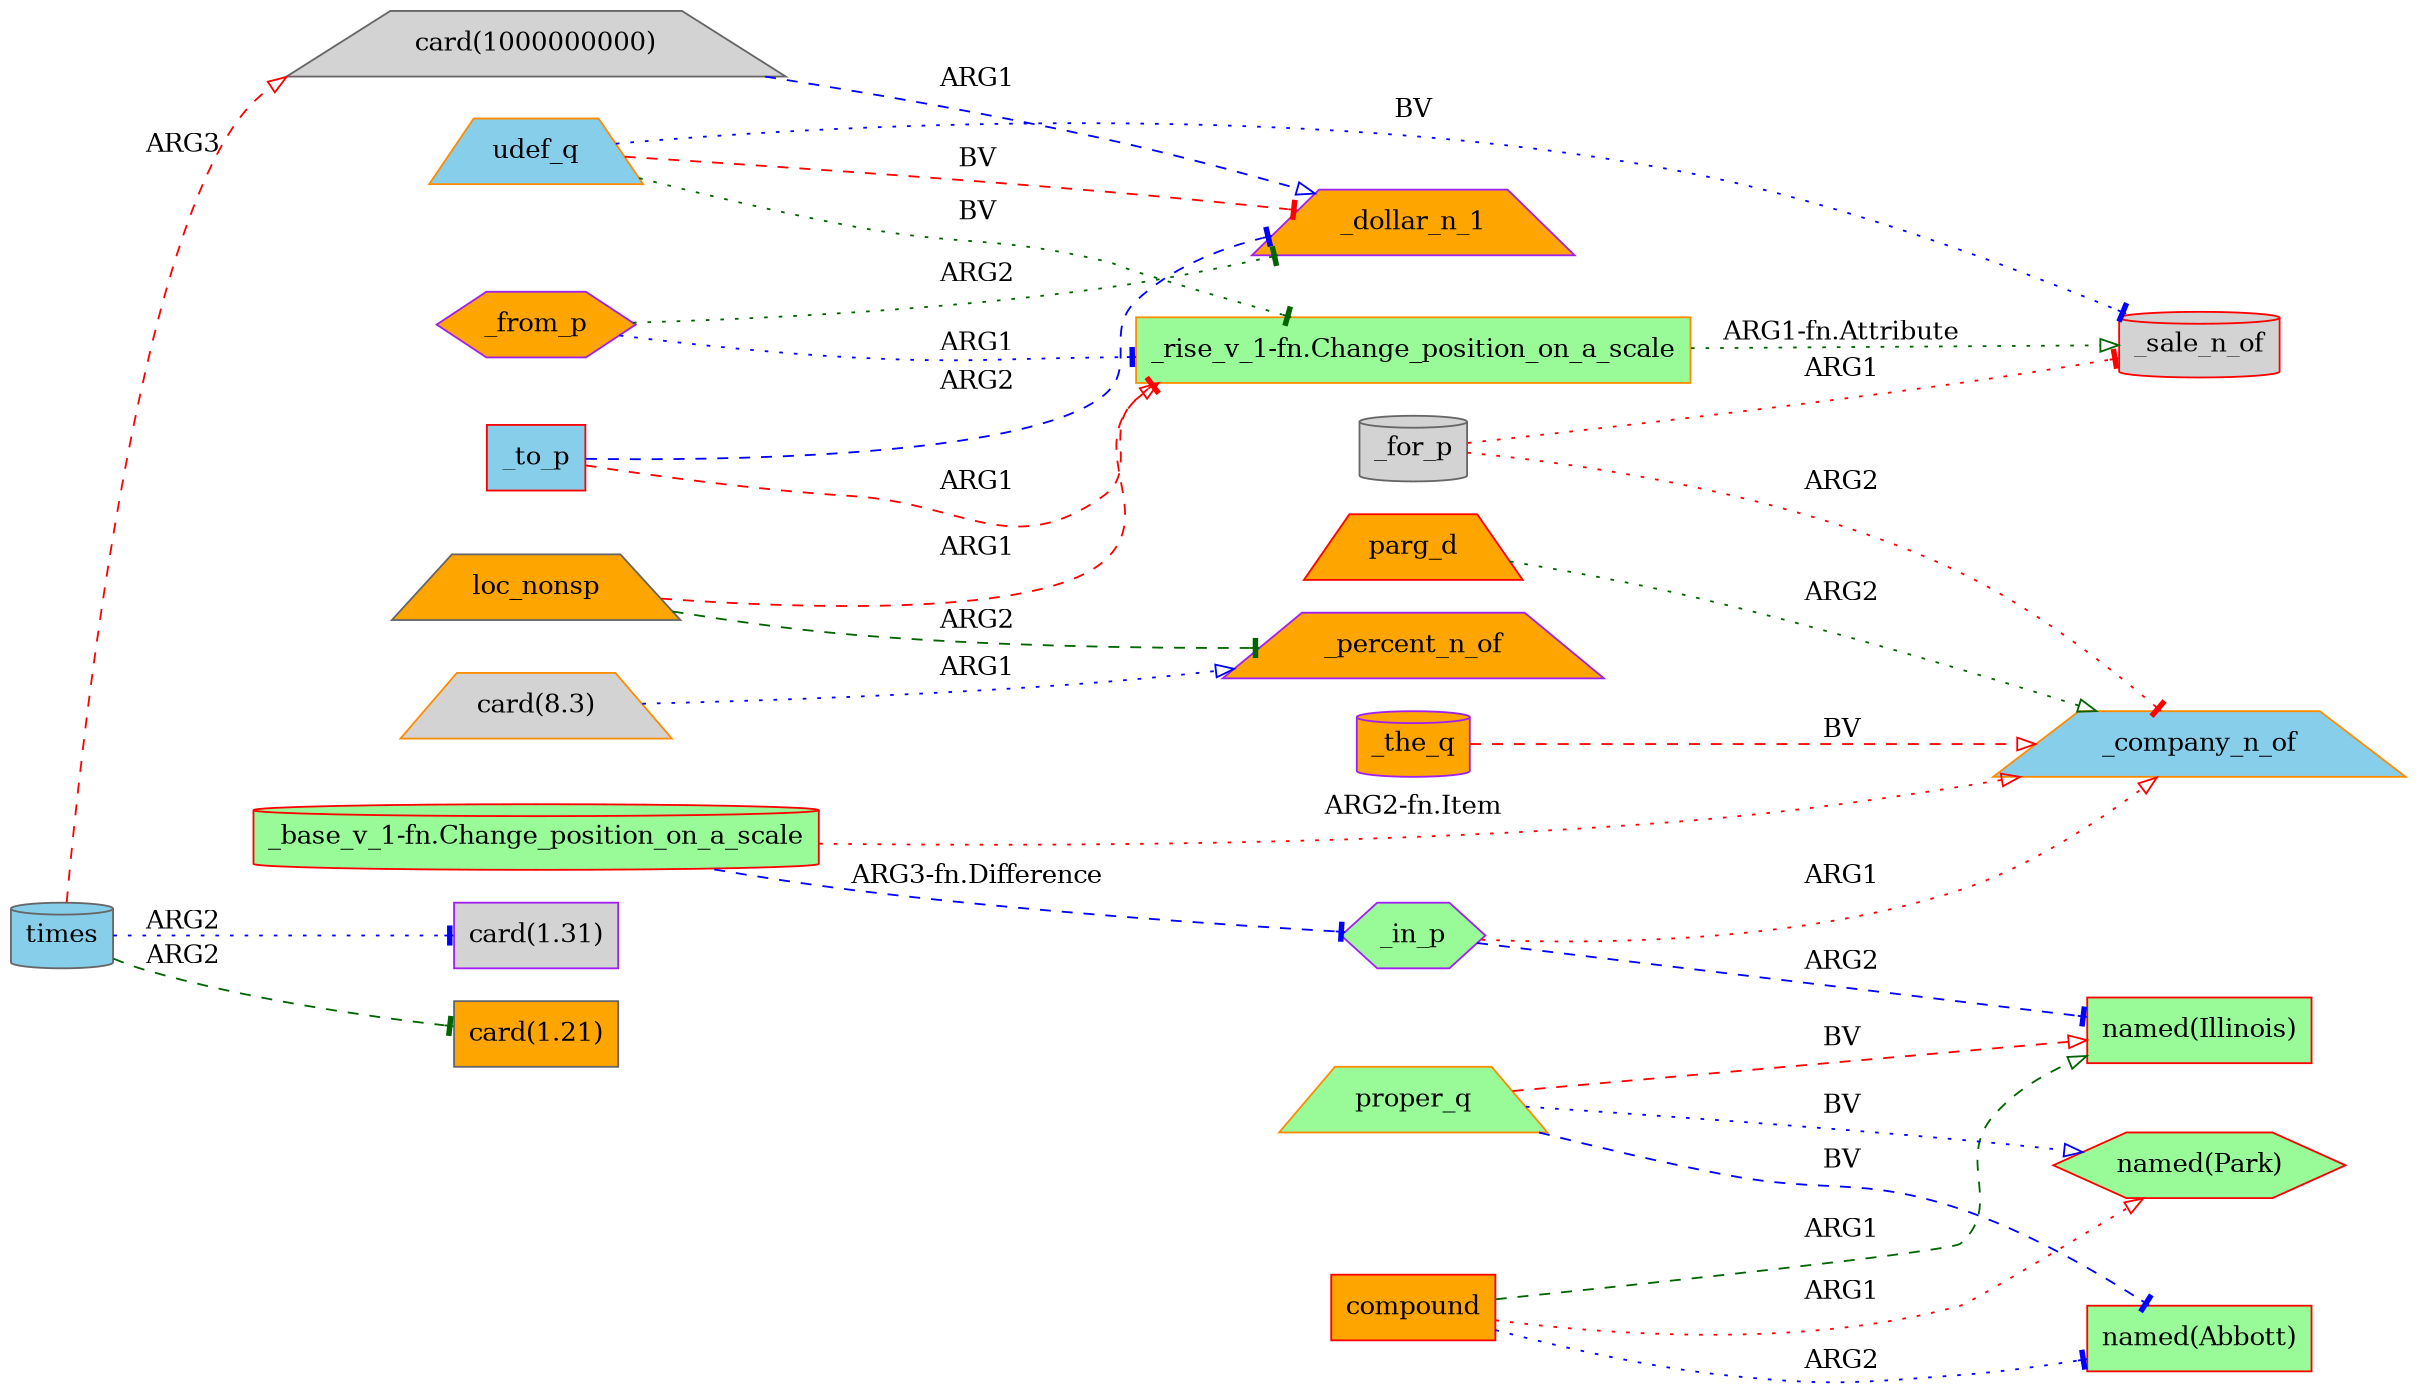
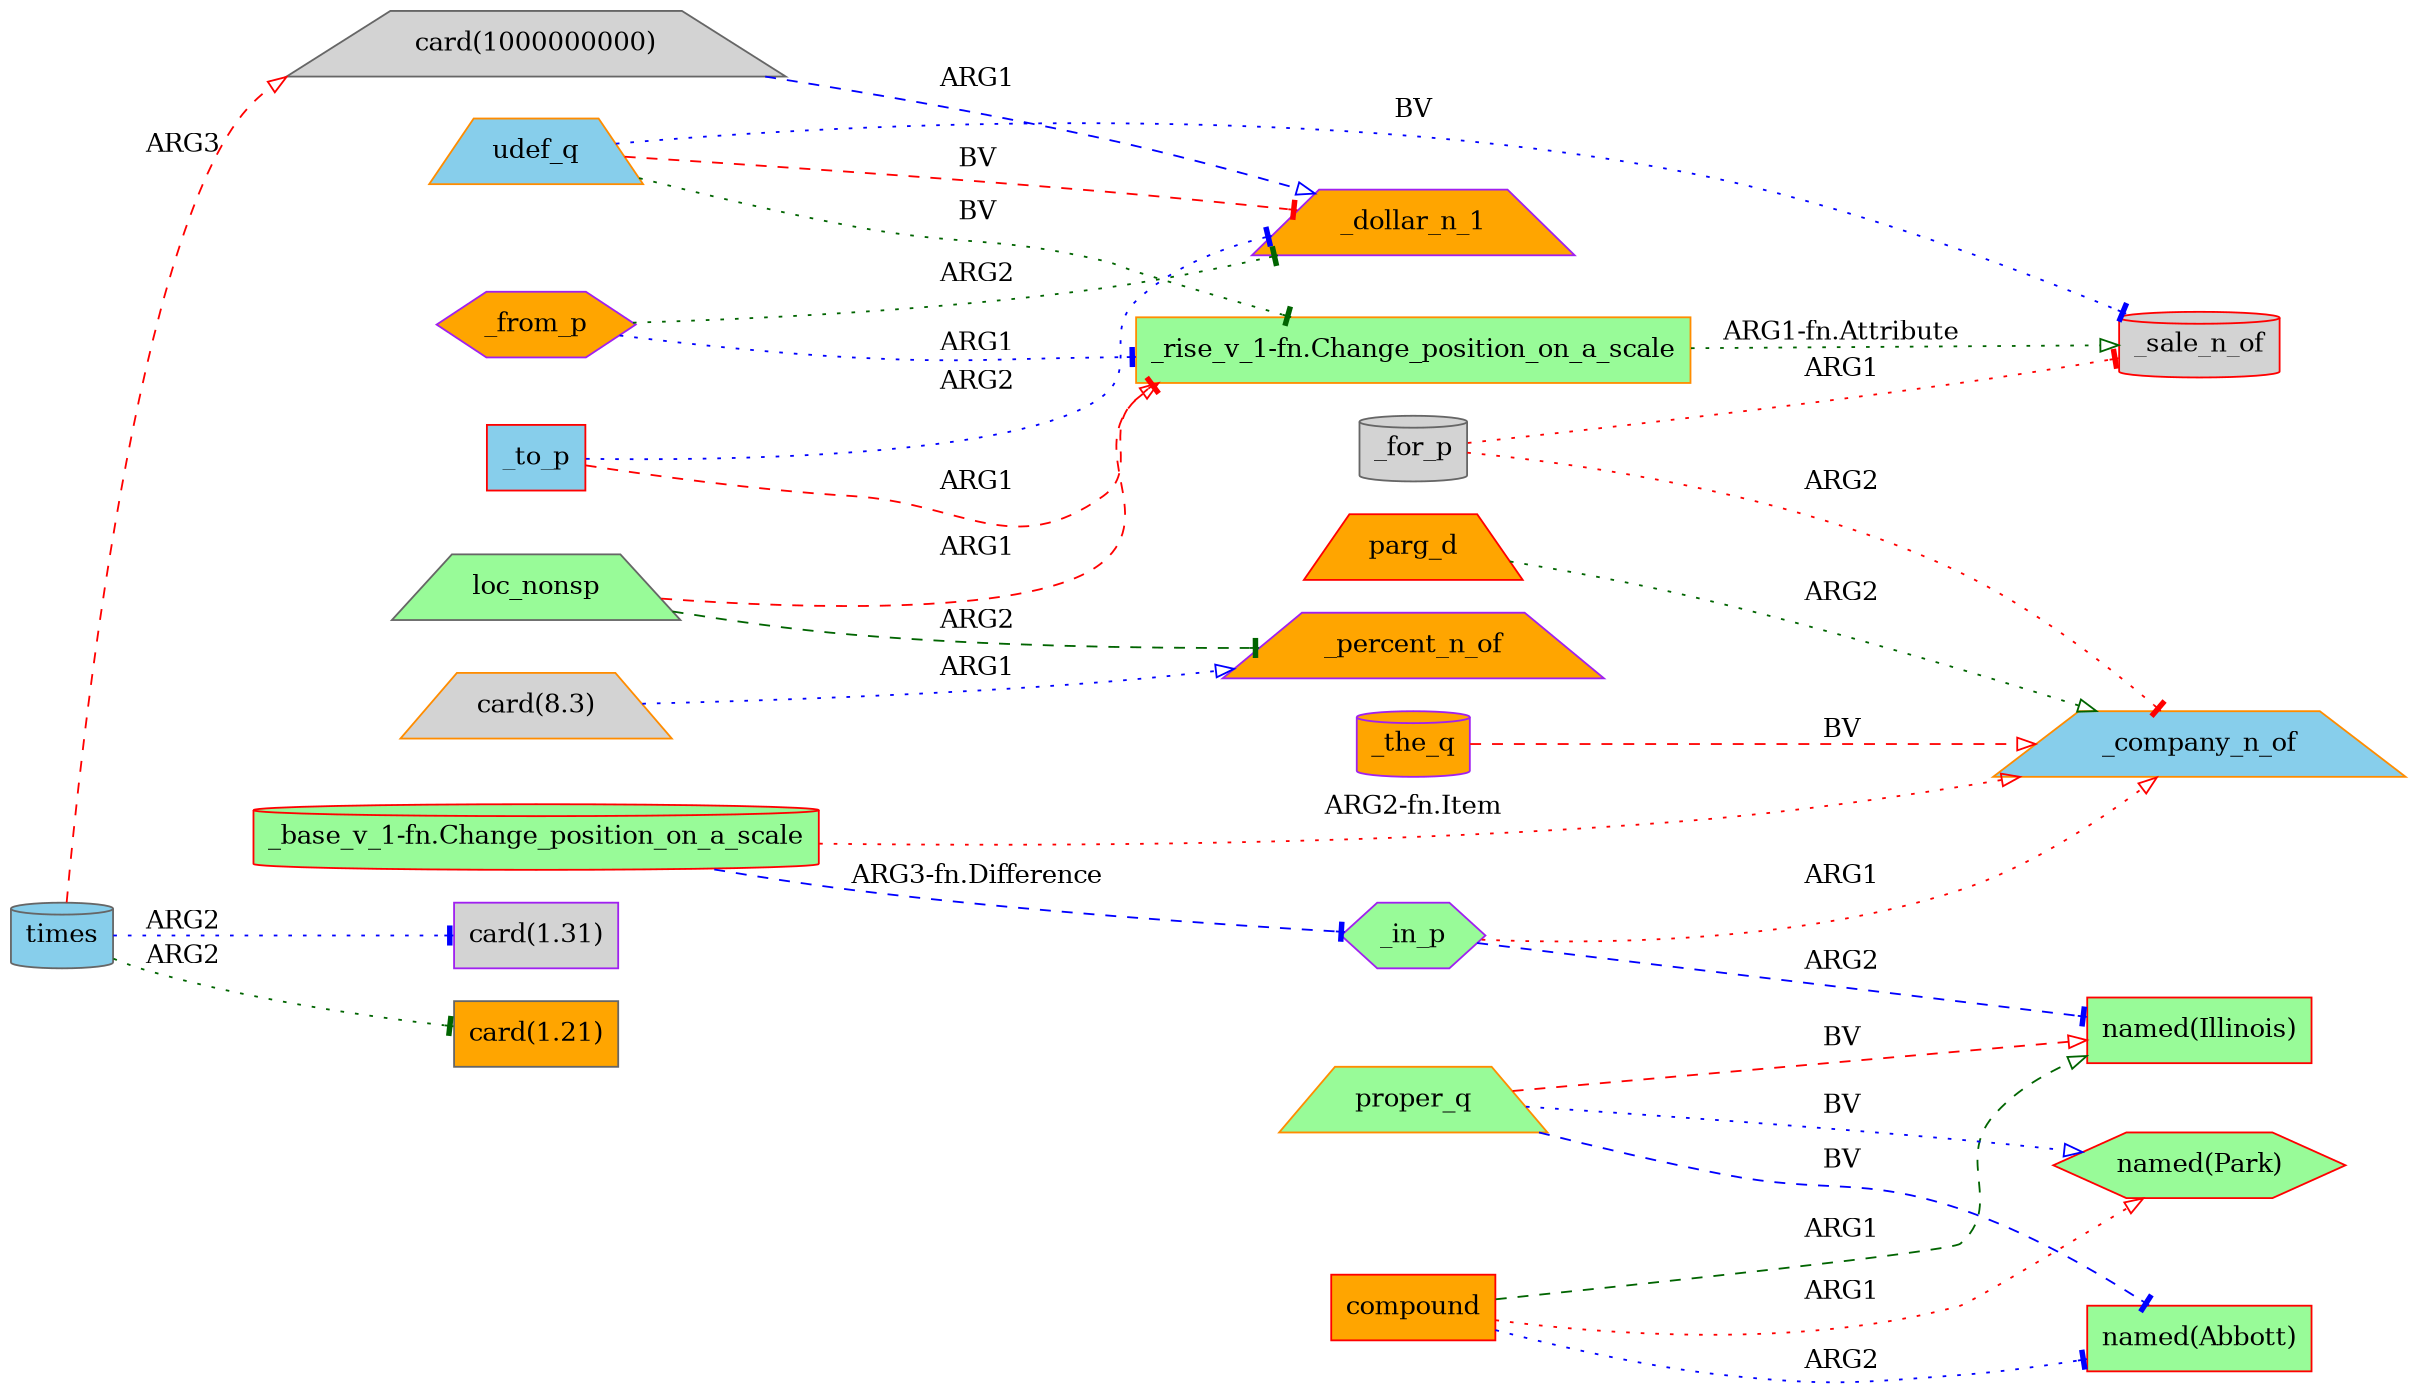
edge "_to_p" -> "_dollar_n_1": style dashed -> dotted
node "loc_nonsp": fillcolor orange -> palegreen
edge "times" -> "card(1.21)": style dashed -> dotted
